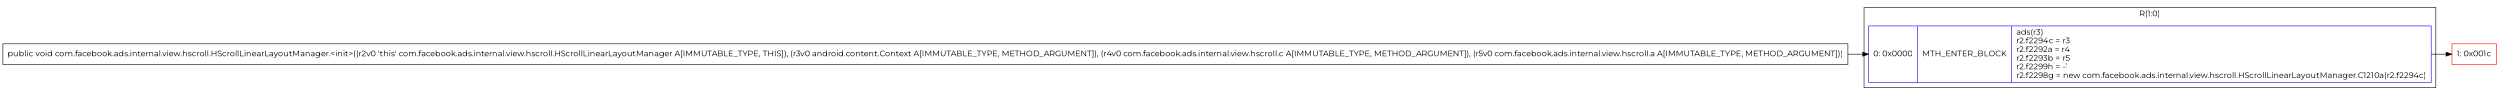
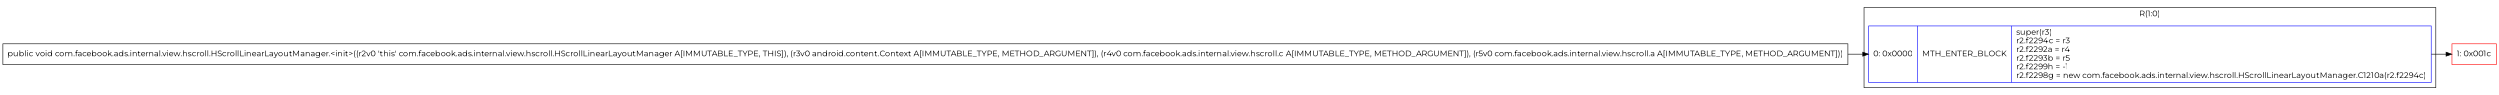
node "0: 0x0000": text "ads(r3)" -> "super(r3)"
